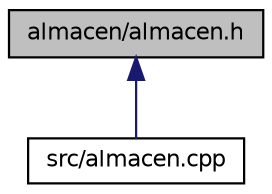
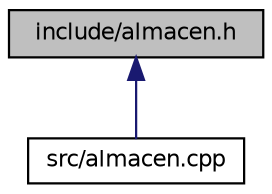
node "almacen/almacen.h": label "almacen/almacen.h" -> "include/almacen.h"
